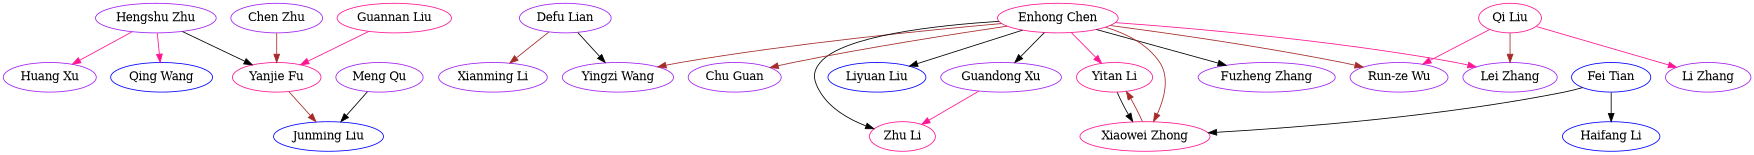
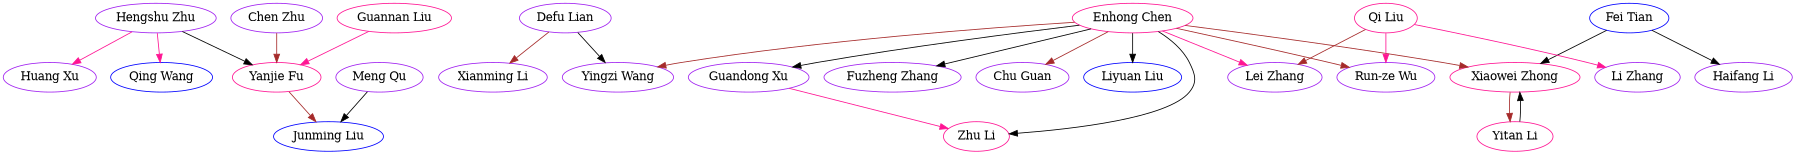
edge "Enhong Chen" -> "Yitan Li": removed
node "Haifang Li": color blue -> purple
